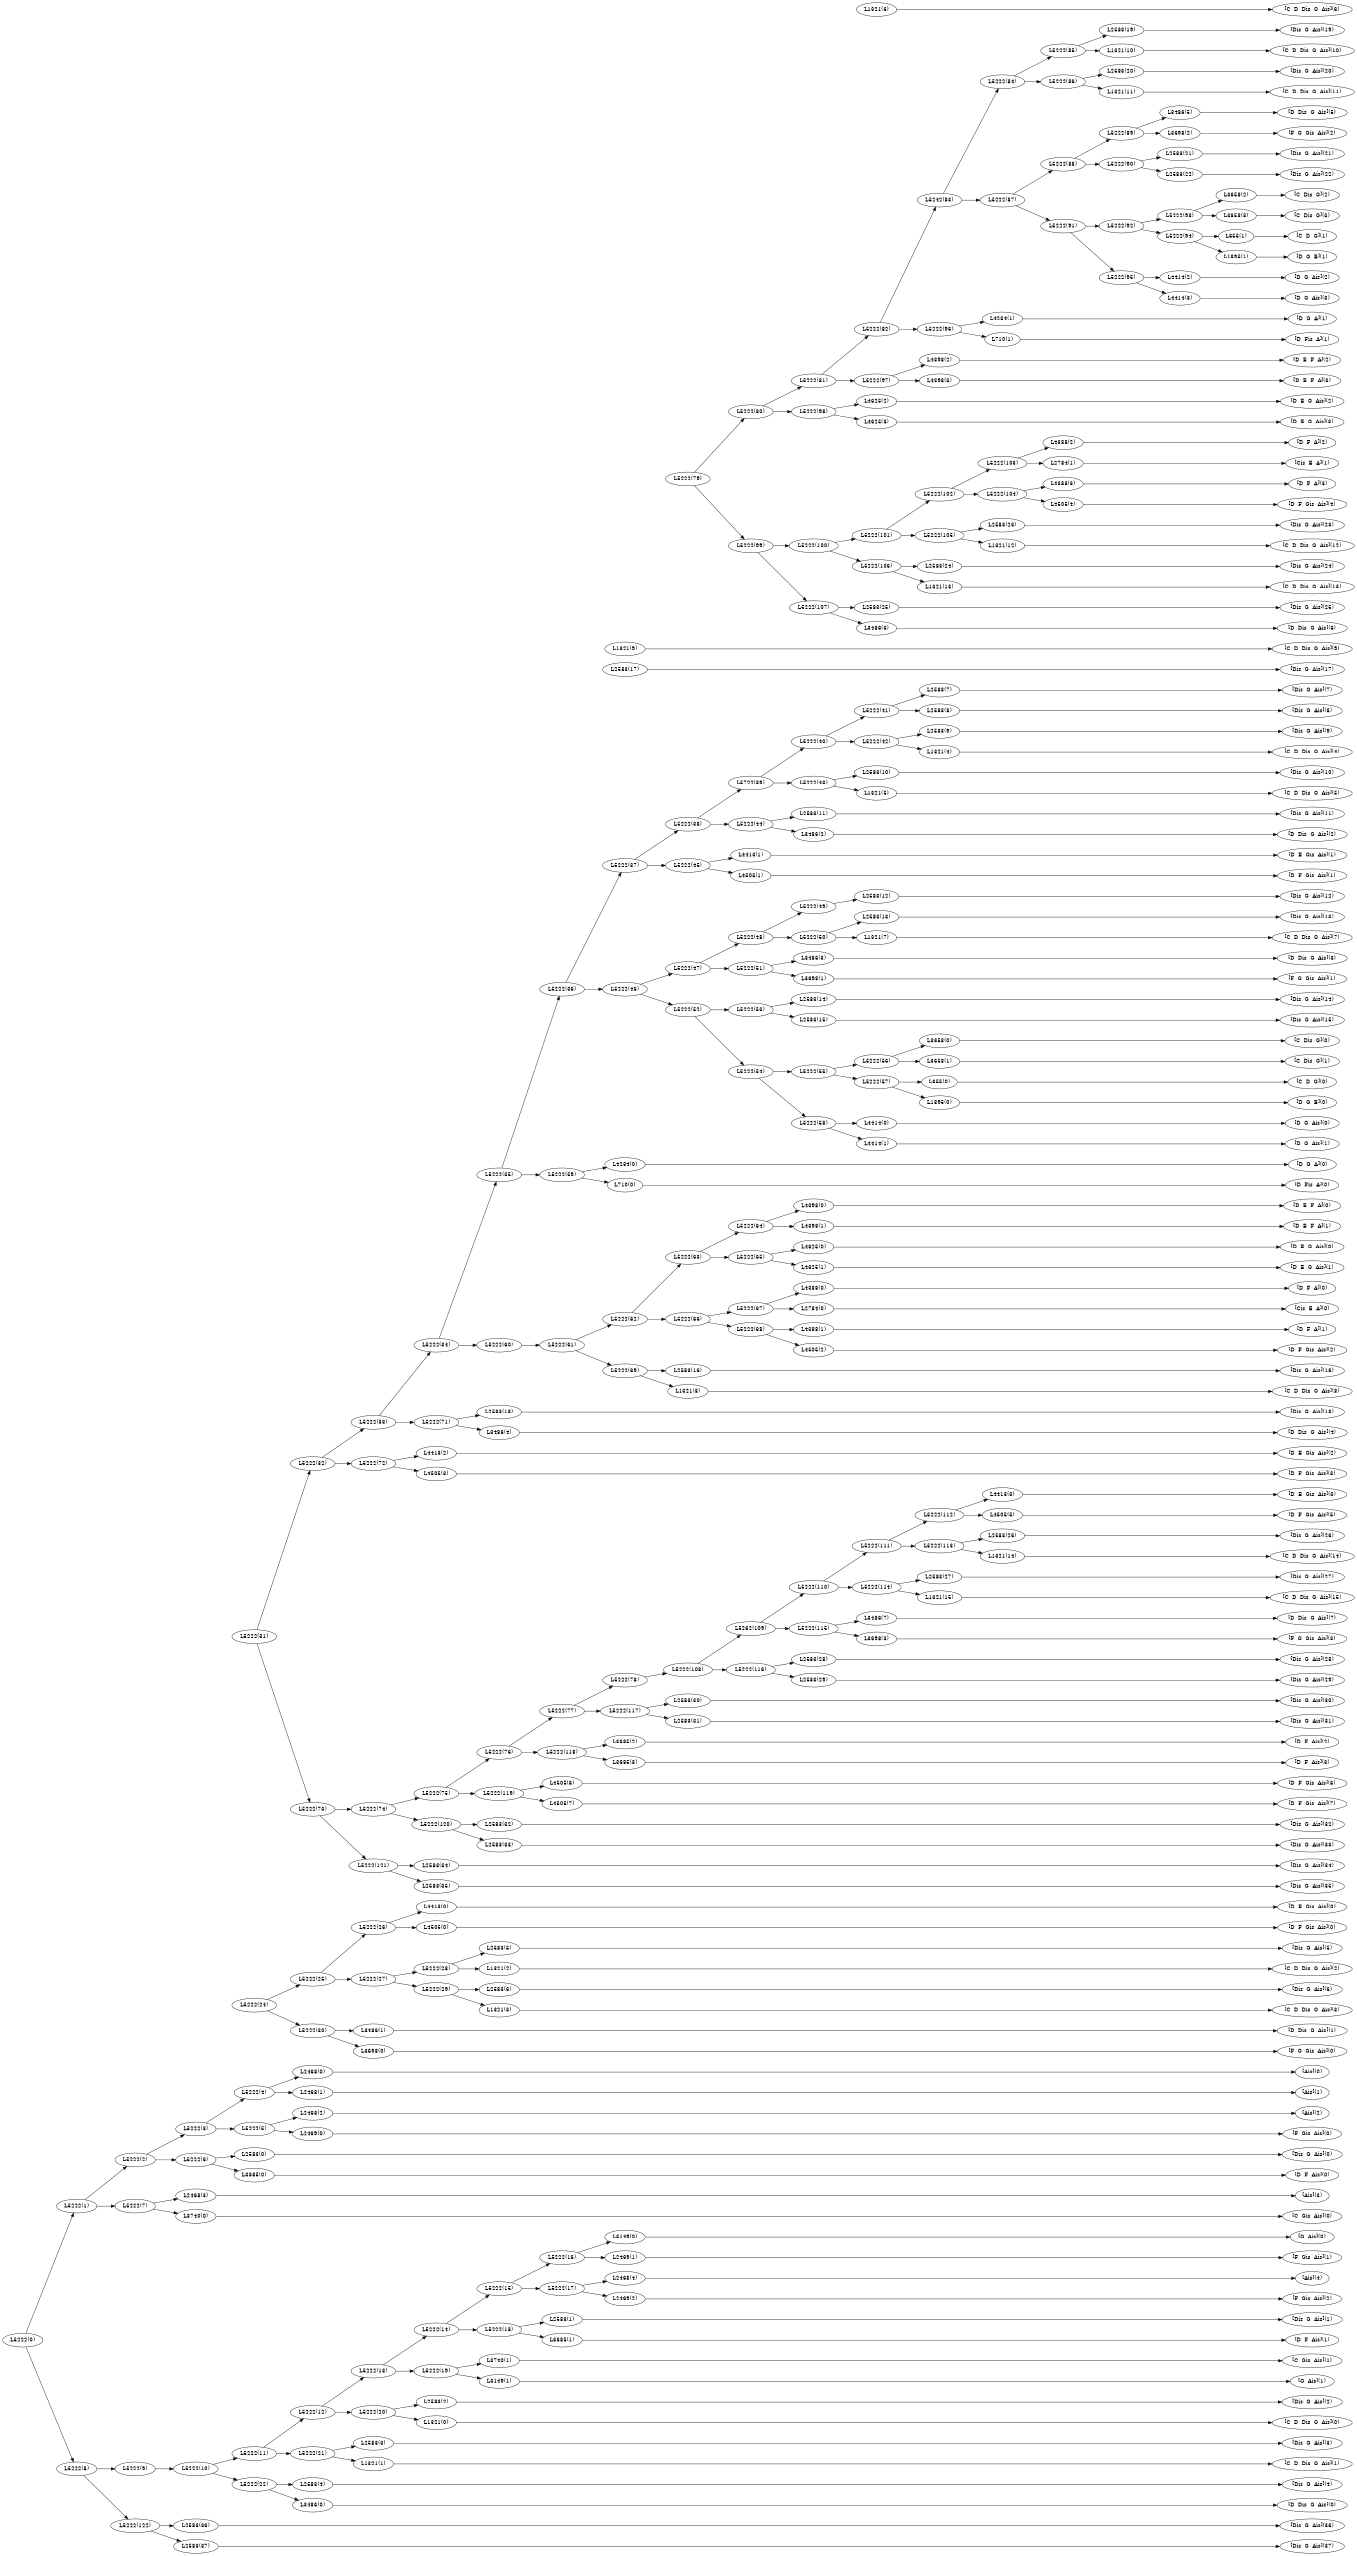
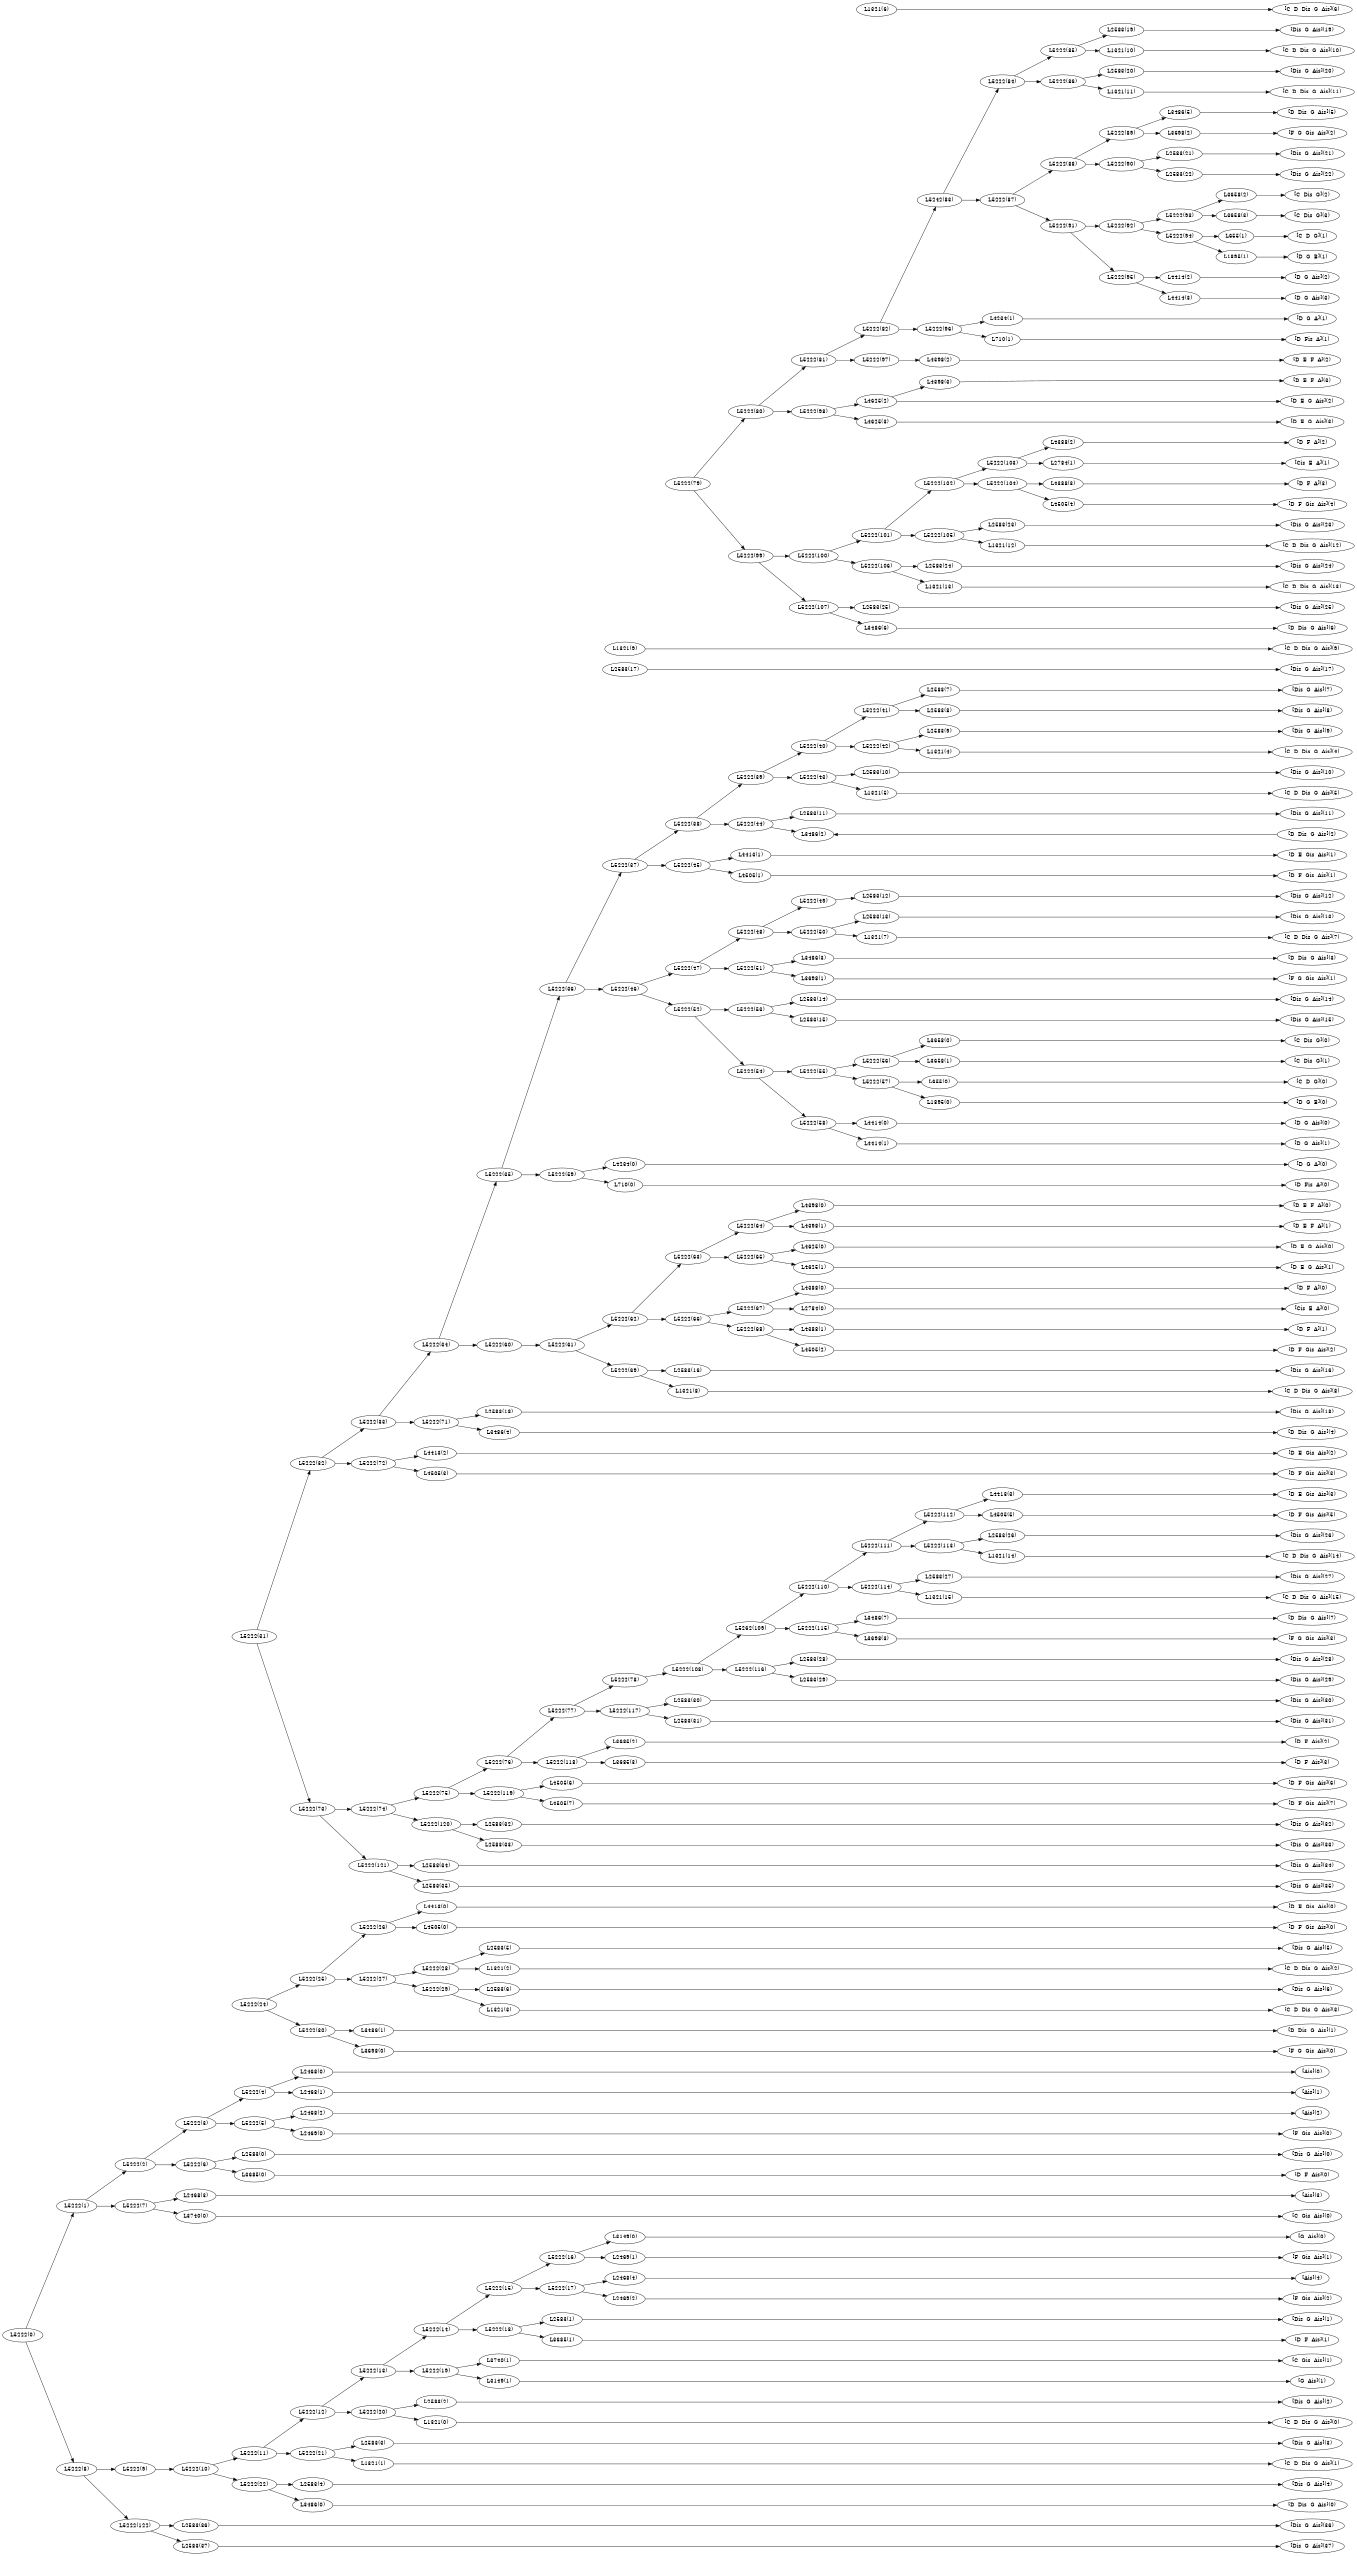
edge "L5222(97)" -> "L4398(3)": now "L4625(2)" -> "L4398(3)"
node "L5722(39)": label "L5722(39)" -> "L5222(39)"
edge "L3486(2)" -> "[D  Dis  G  Ais](2)": reversed
